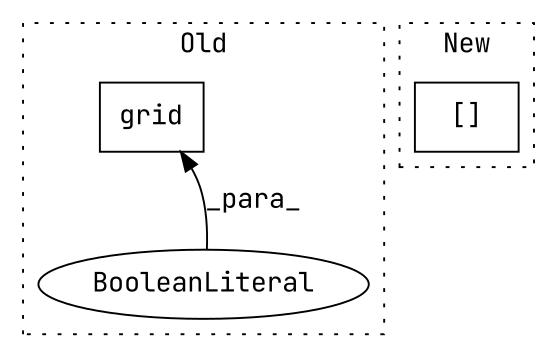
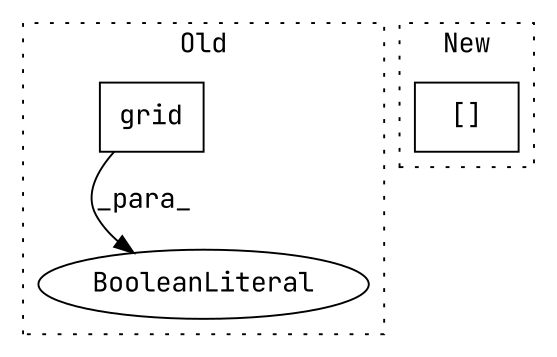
edge "BooleanLiteral" -> "grid": reversed
